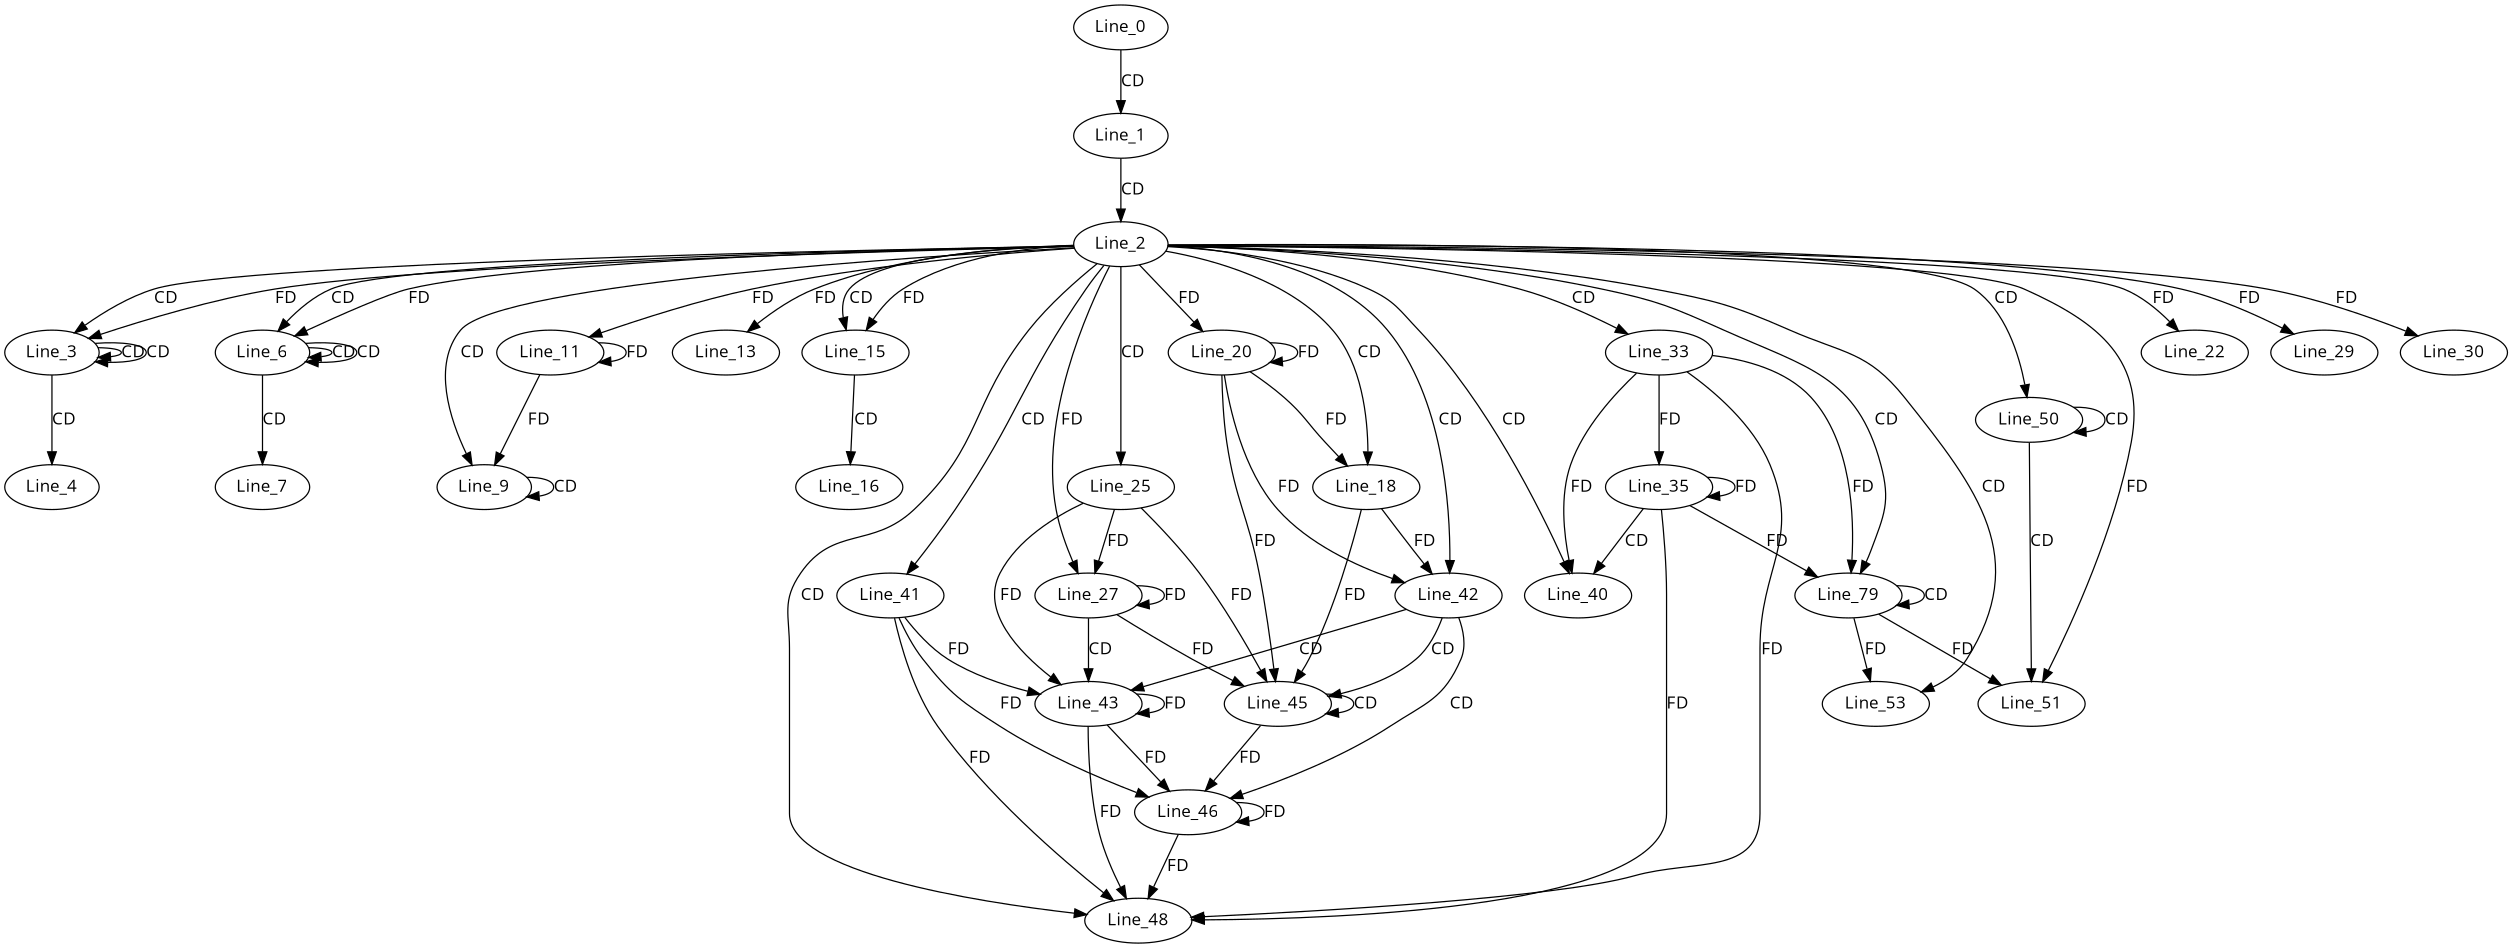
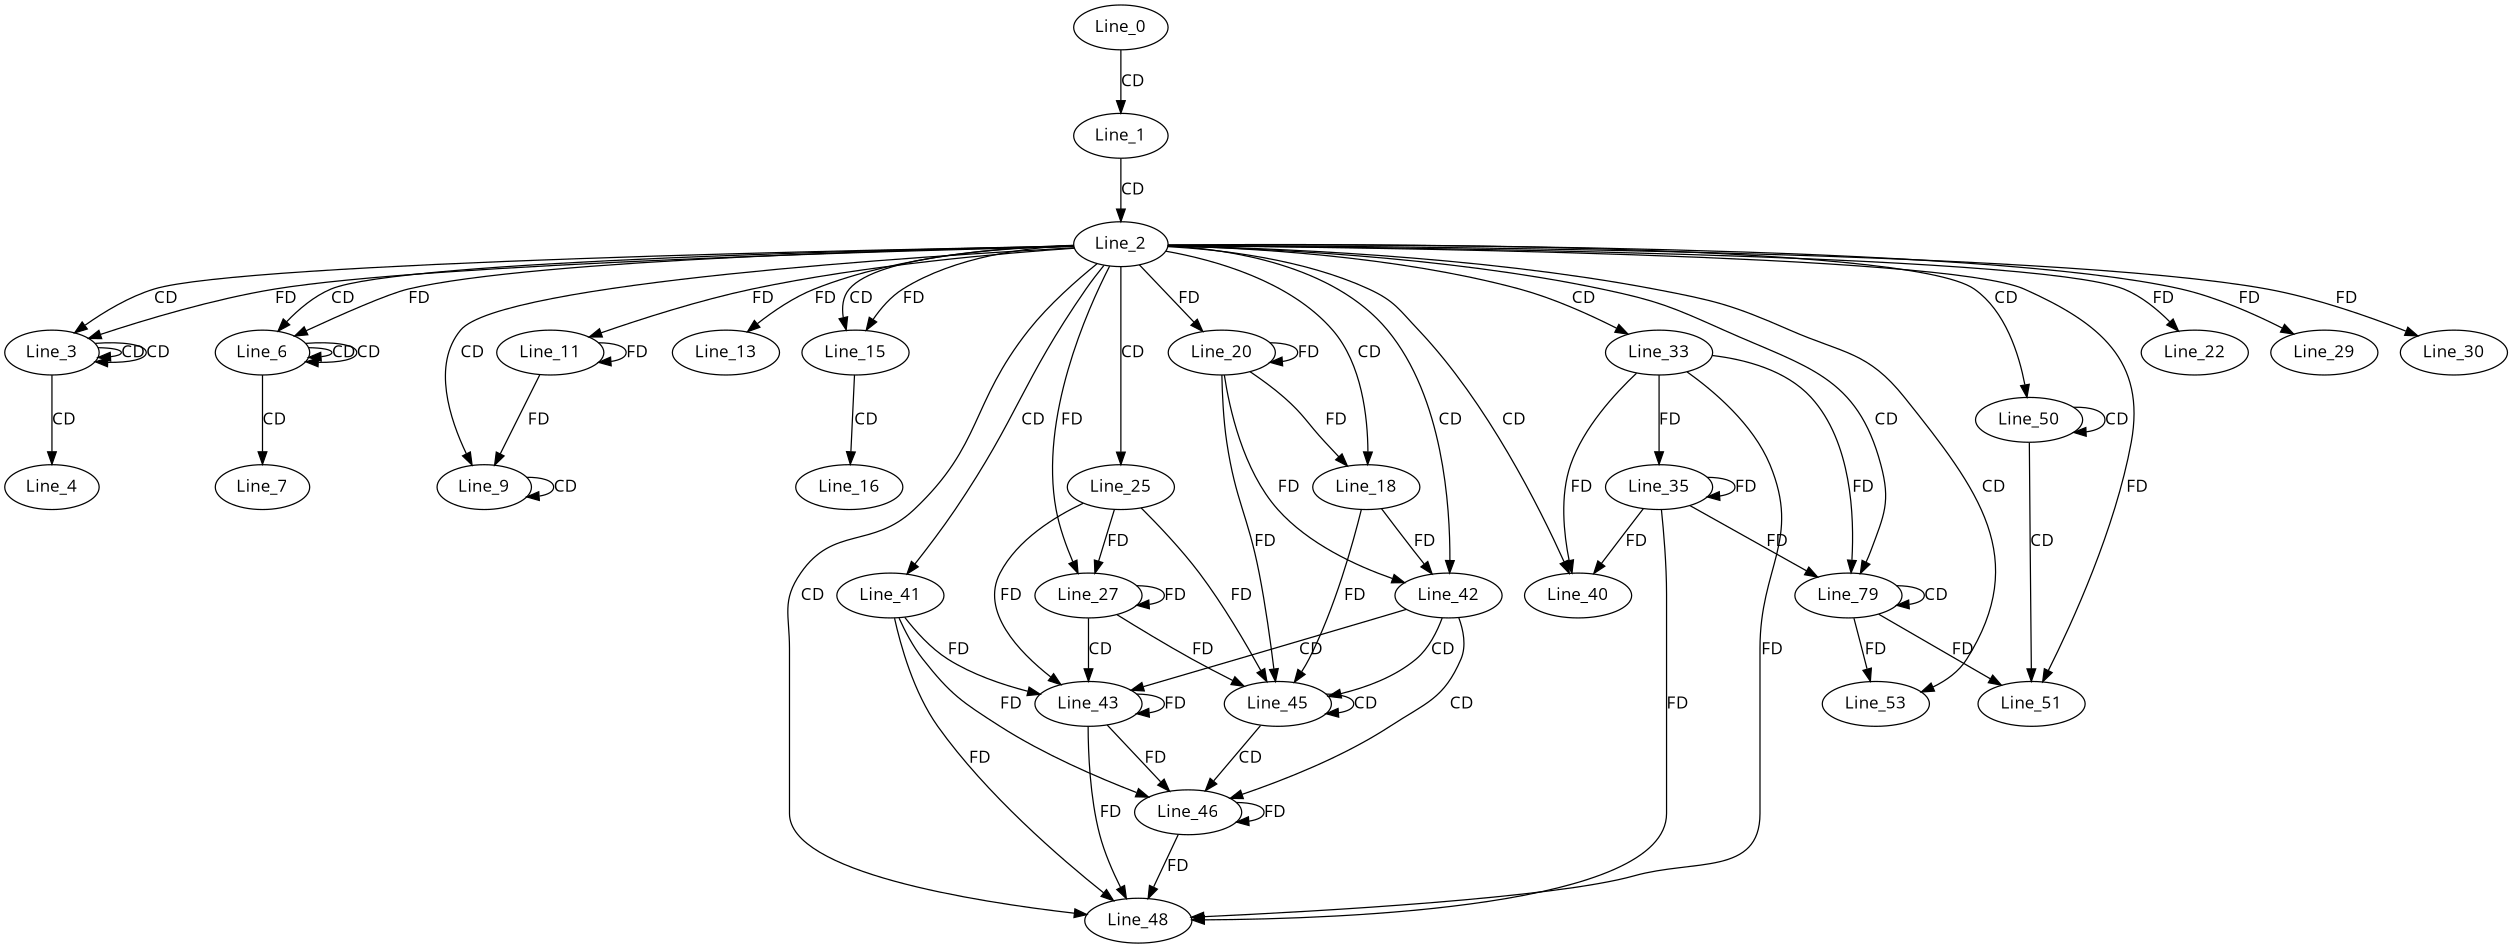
edge "Line_35" -> "Line_40": label "CD" -> "FD"
edge "Line_45" -> "Line_46": label "FD" -> "CD"
